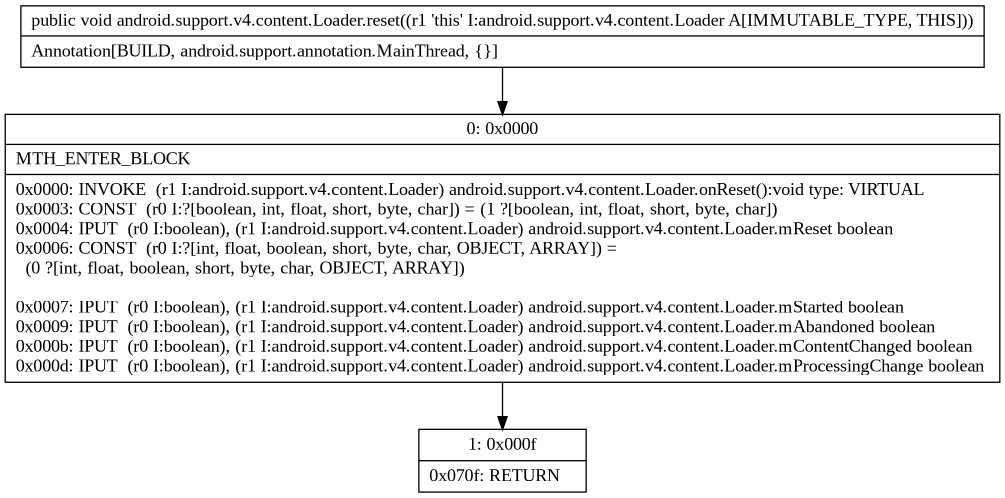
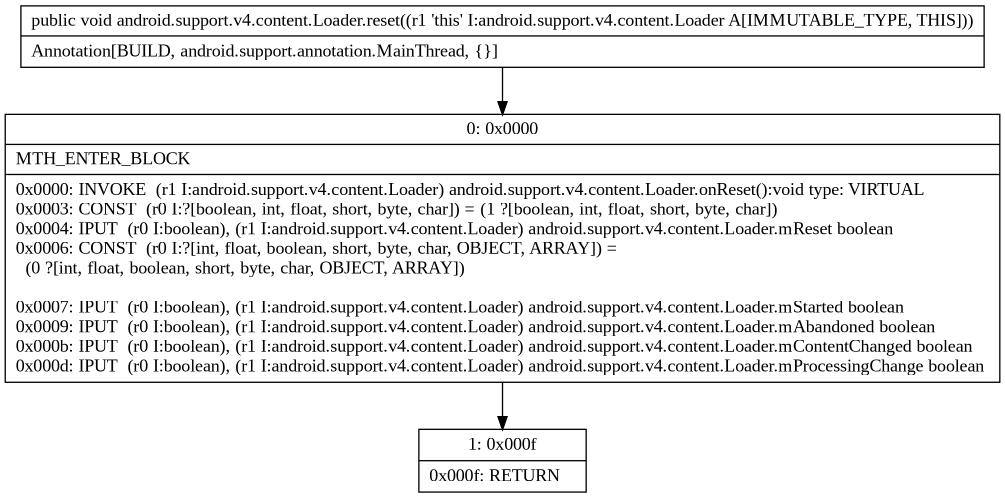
node "1: 0x000f": text "0x070f: RETURN" -> "0x000f: RETURN"
